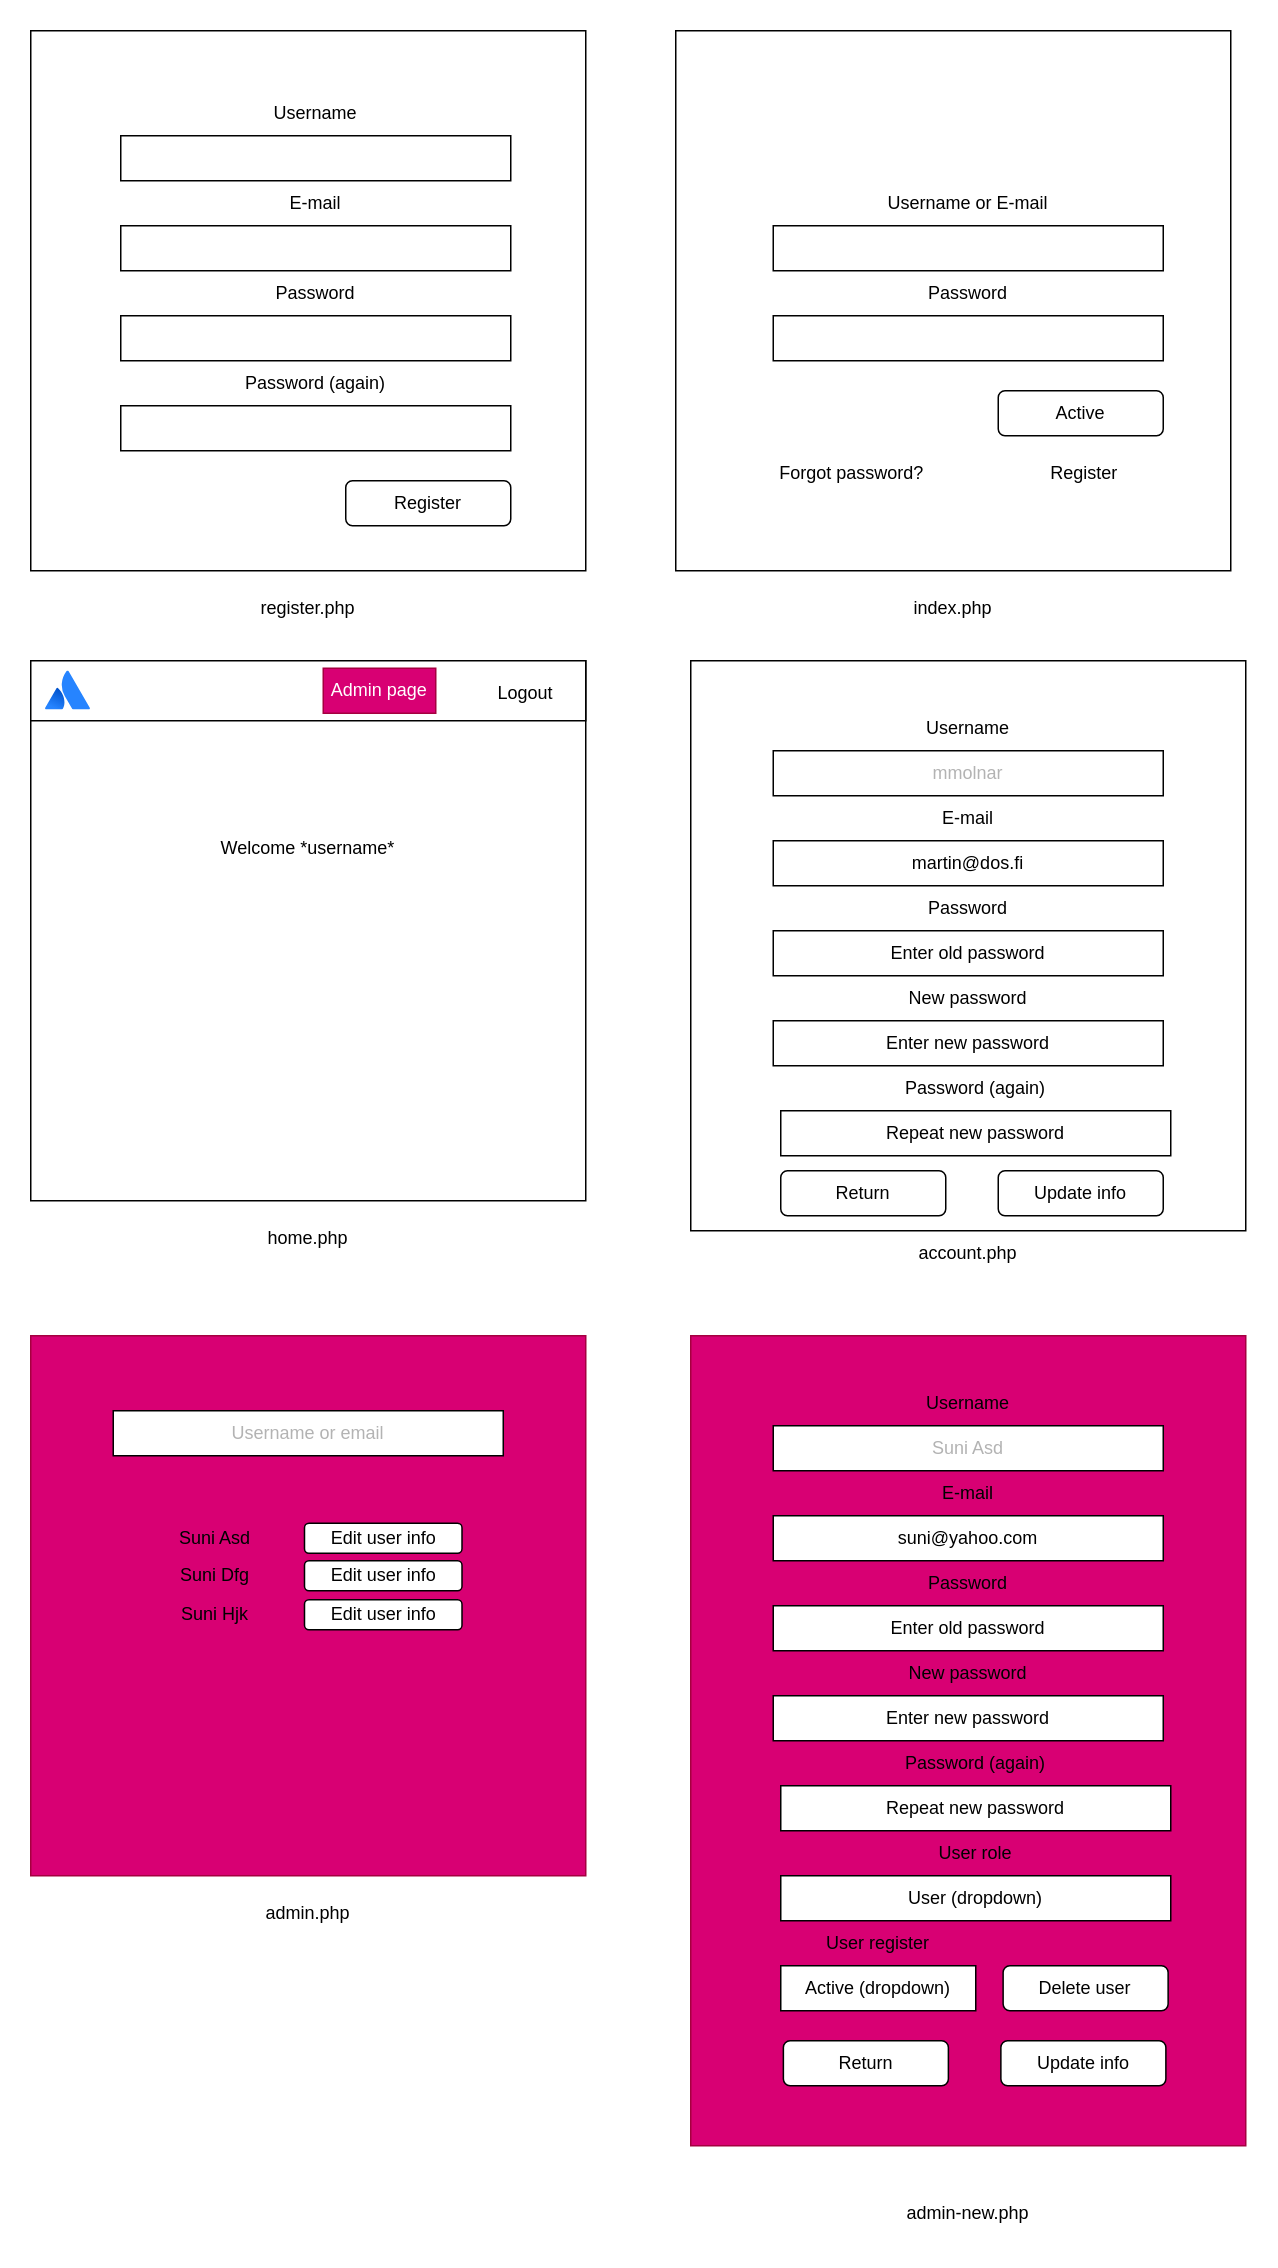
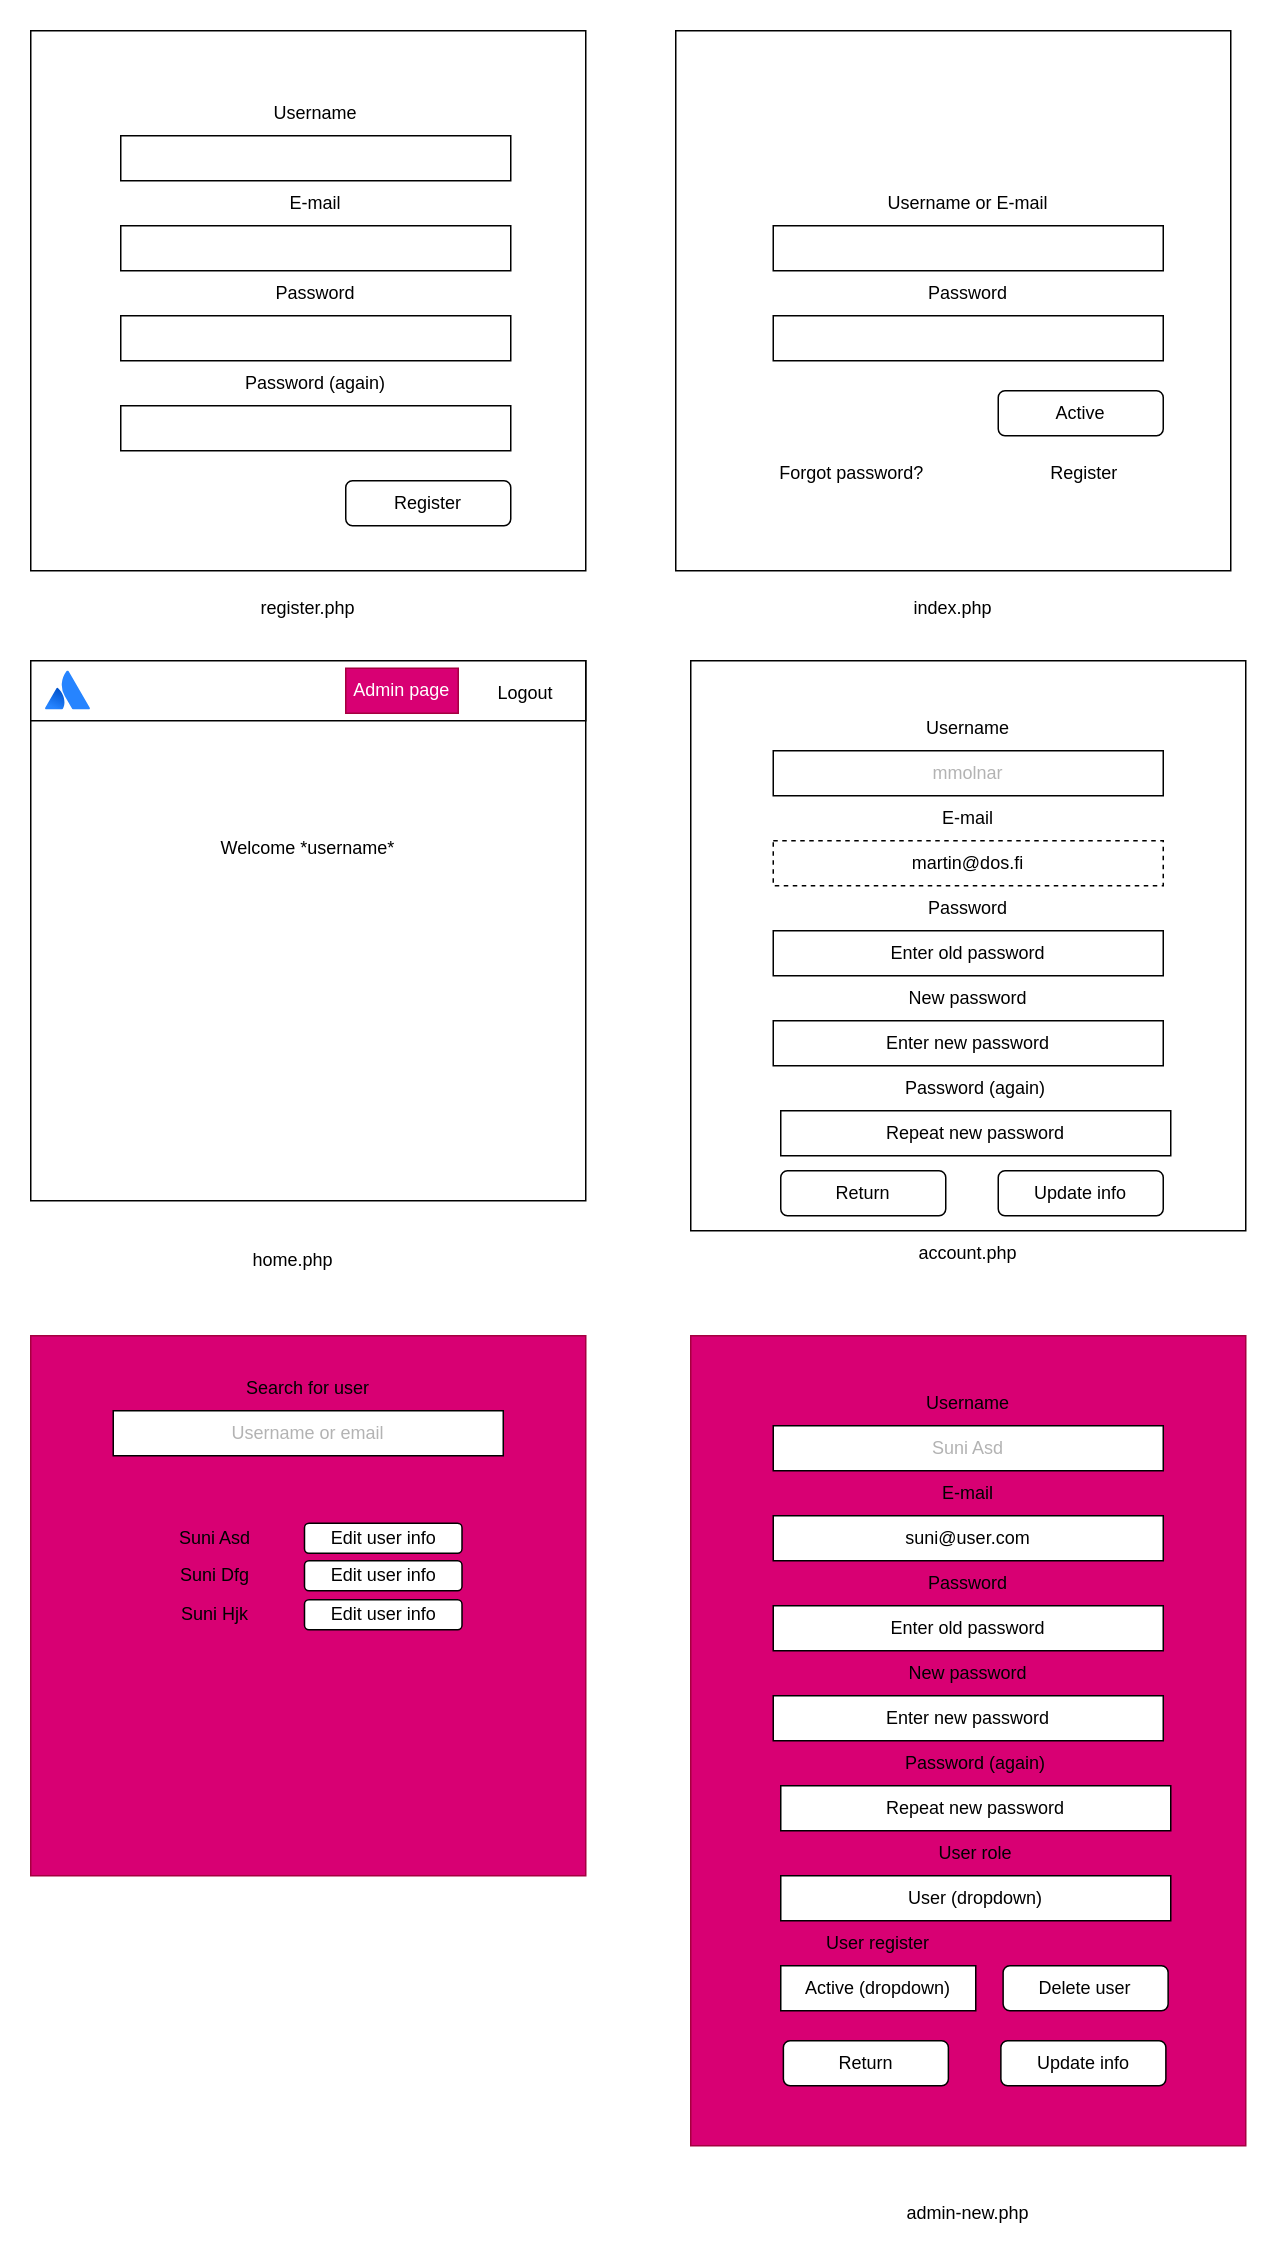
node "Admin page": moved (380, 691) -> (402, 691)
node "martin@dos.fi": style solid -> dashed
node "home.php": moved (308, 1238) -> (293, 1261)
node "Search for user": added
node "suni@yahoo.com": label "suni@yahoo.com" -> "suni@user.com"
node "admin.php": removed
